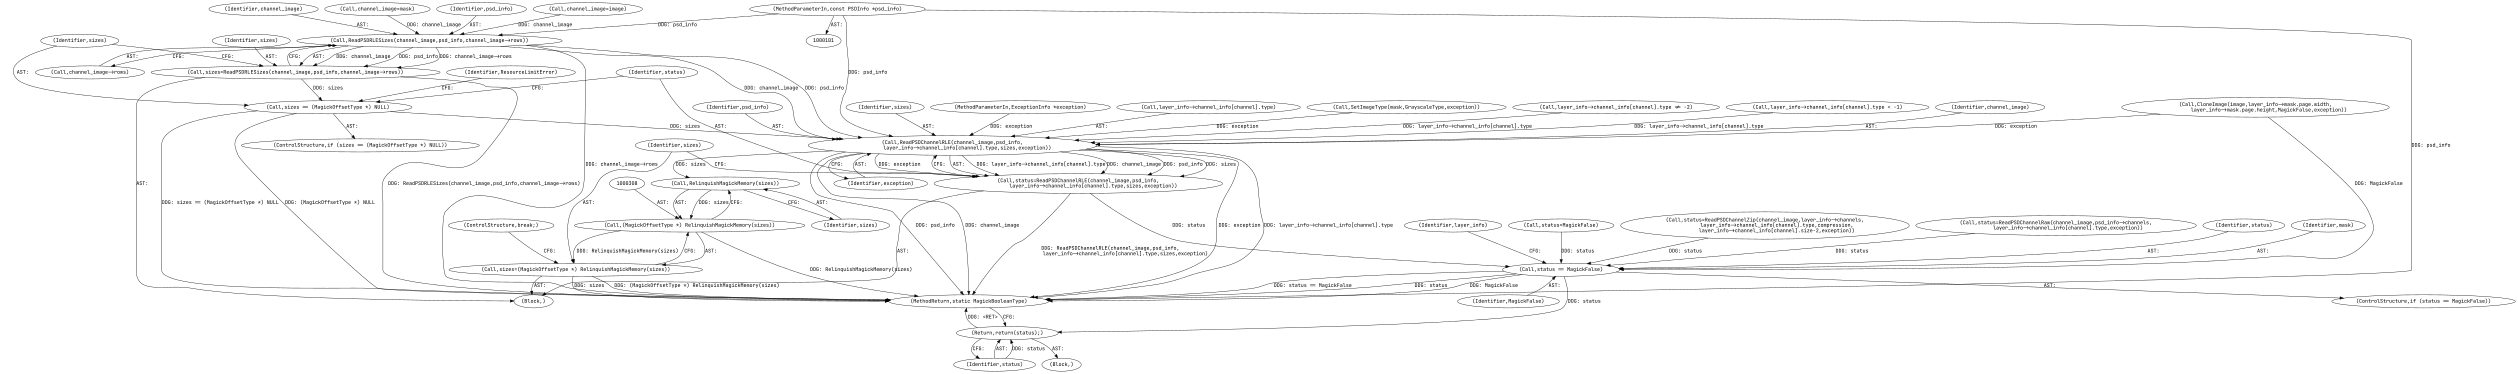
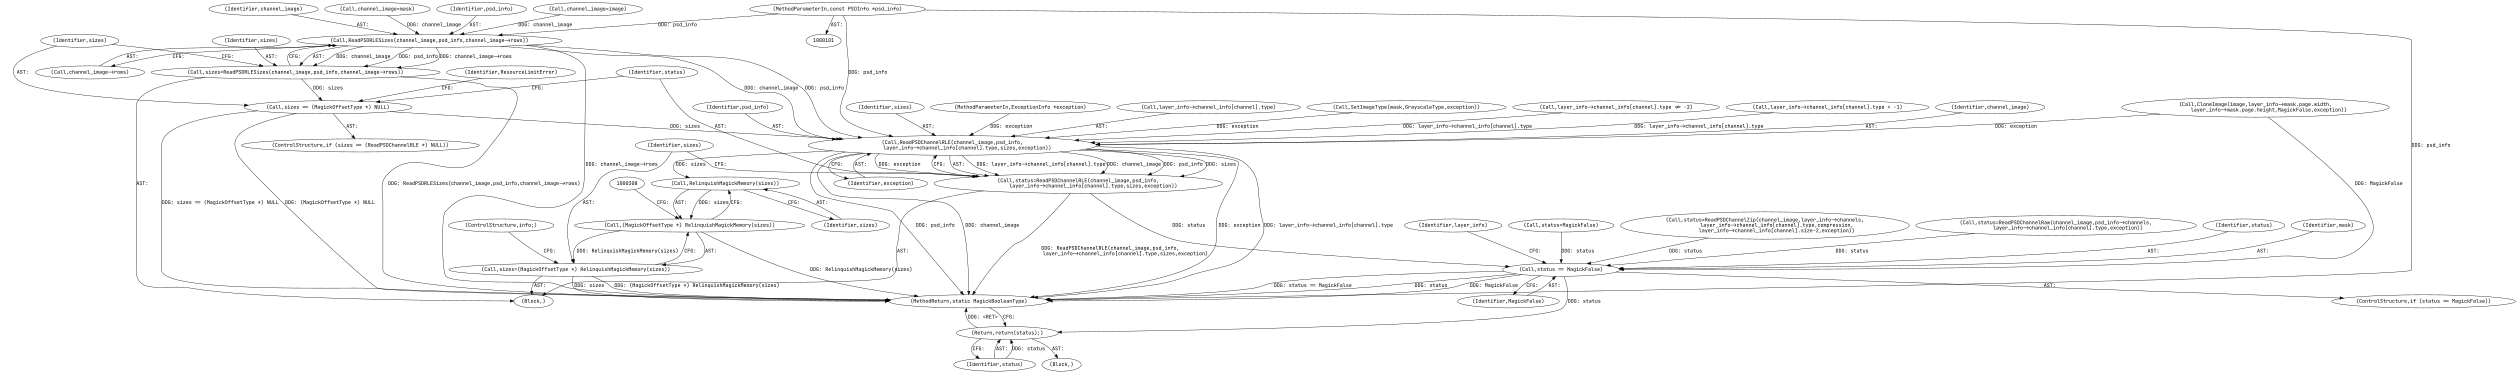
node "(ControlStructure,if (sizes == (MagickOffsetType *) NULL))": label "(ControlStructure,if (sizes == (MagickOffsetType *) NULL))" -> "(ControlStructure,if (sizes == (ReadPSDChannelRLE *) NULL))"
edge "1000308" -> "(Call,(MagickOffsetType *) RelinquishMagickMemory(sizes))": label "AST: " -> "CFG: "
node "(ControlStructure,break;)": label "(ControlStructure,break;)" -> "(ControlStructure,info;)"
edge "(Call,status == MagickFalse)" -> "(Identifier,MagickFalse)": added, label "CFG:"
